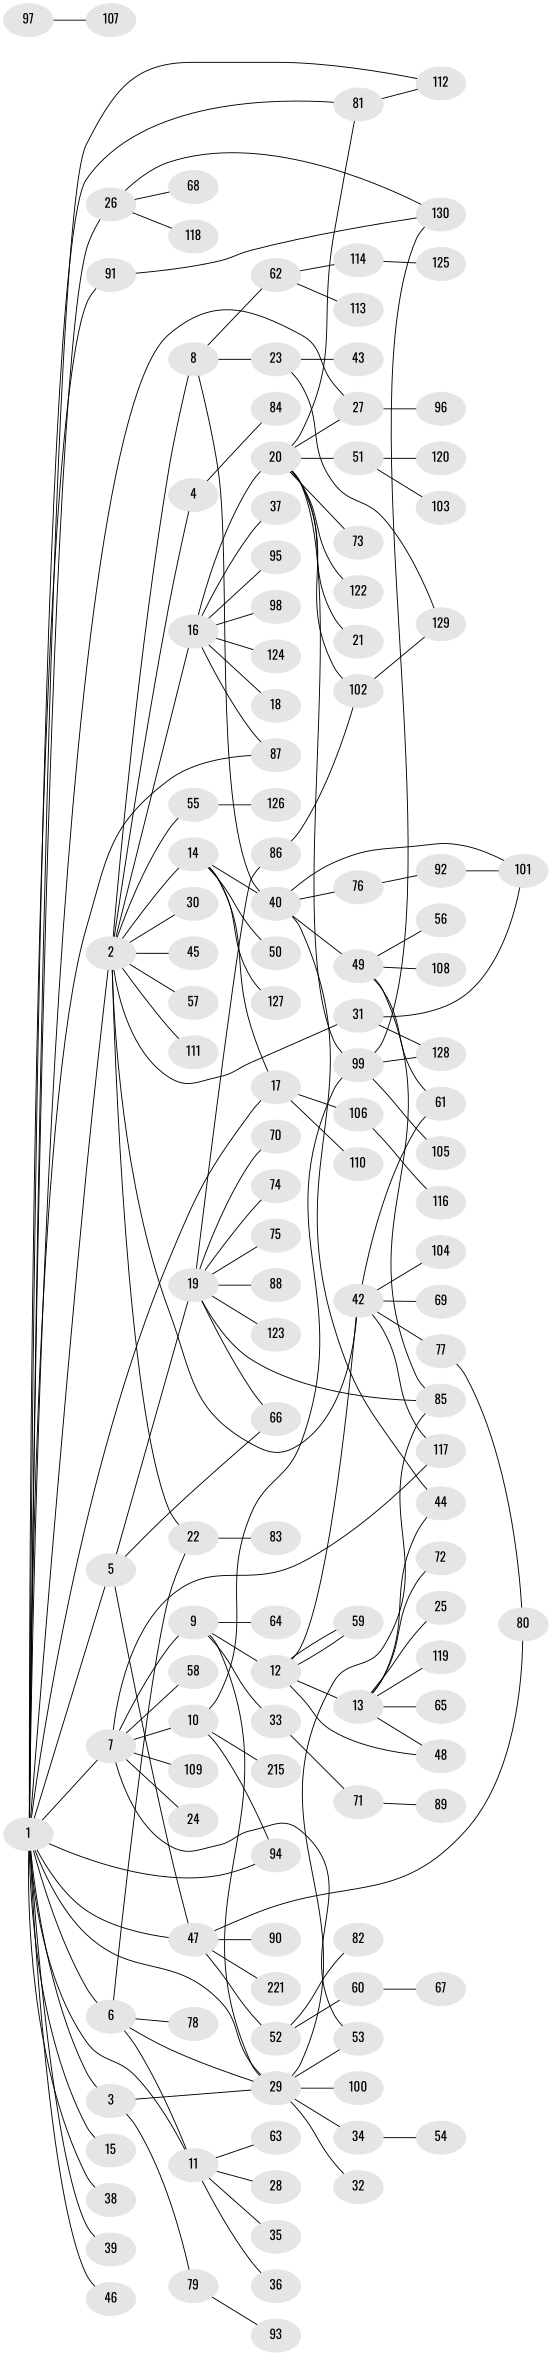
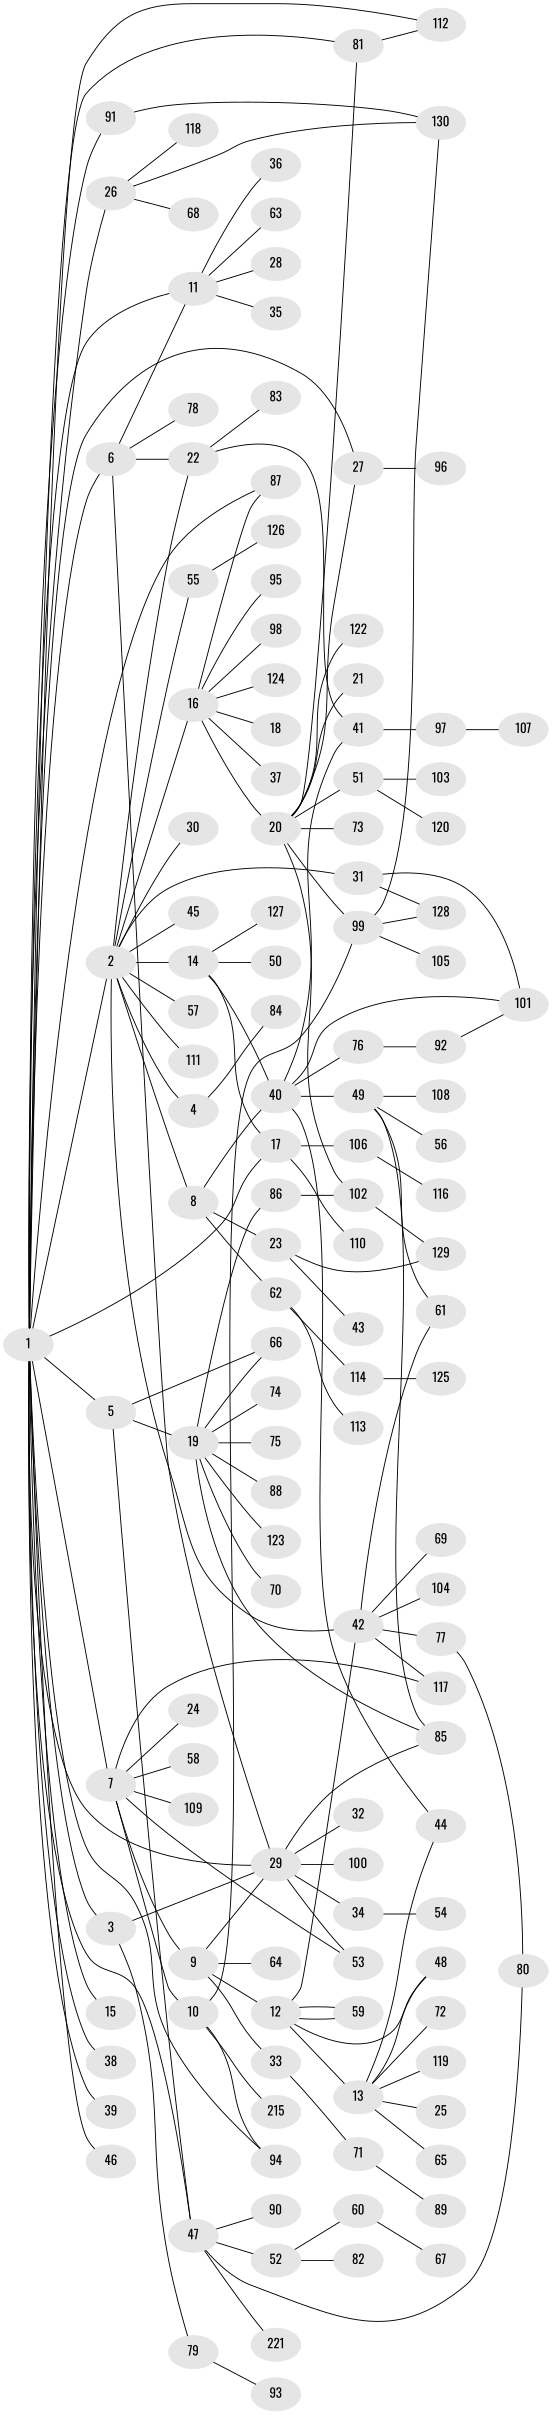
node "41": added
